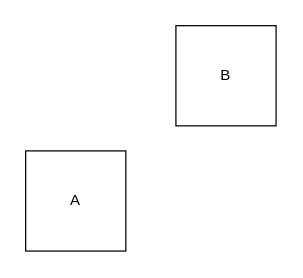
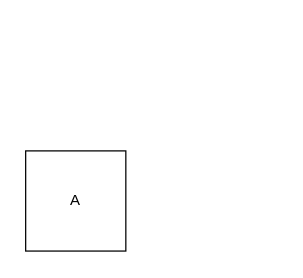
node "B": removed
